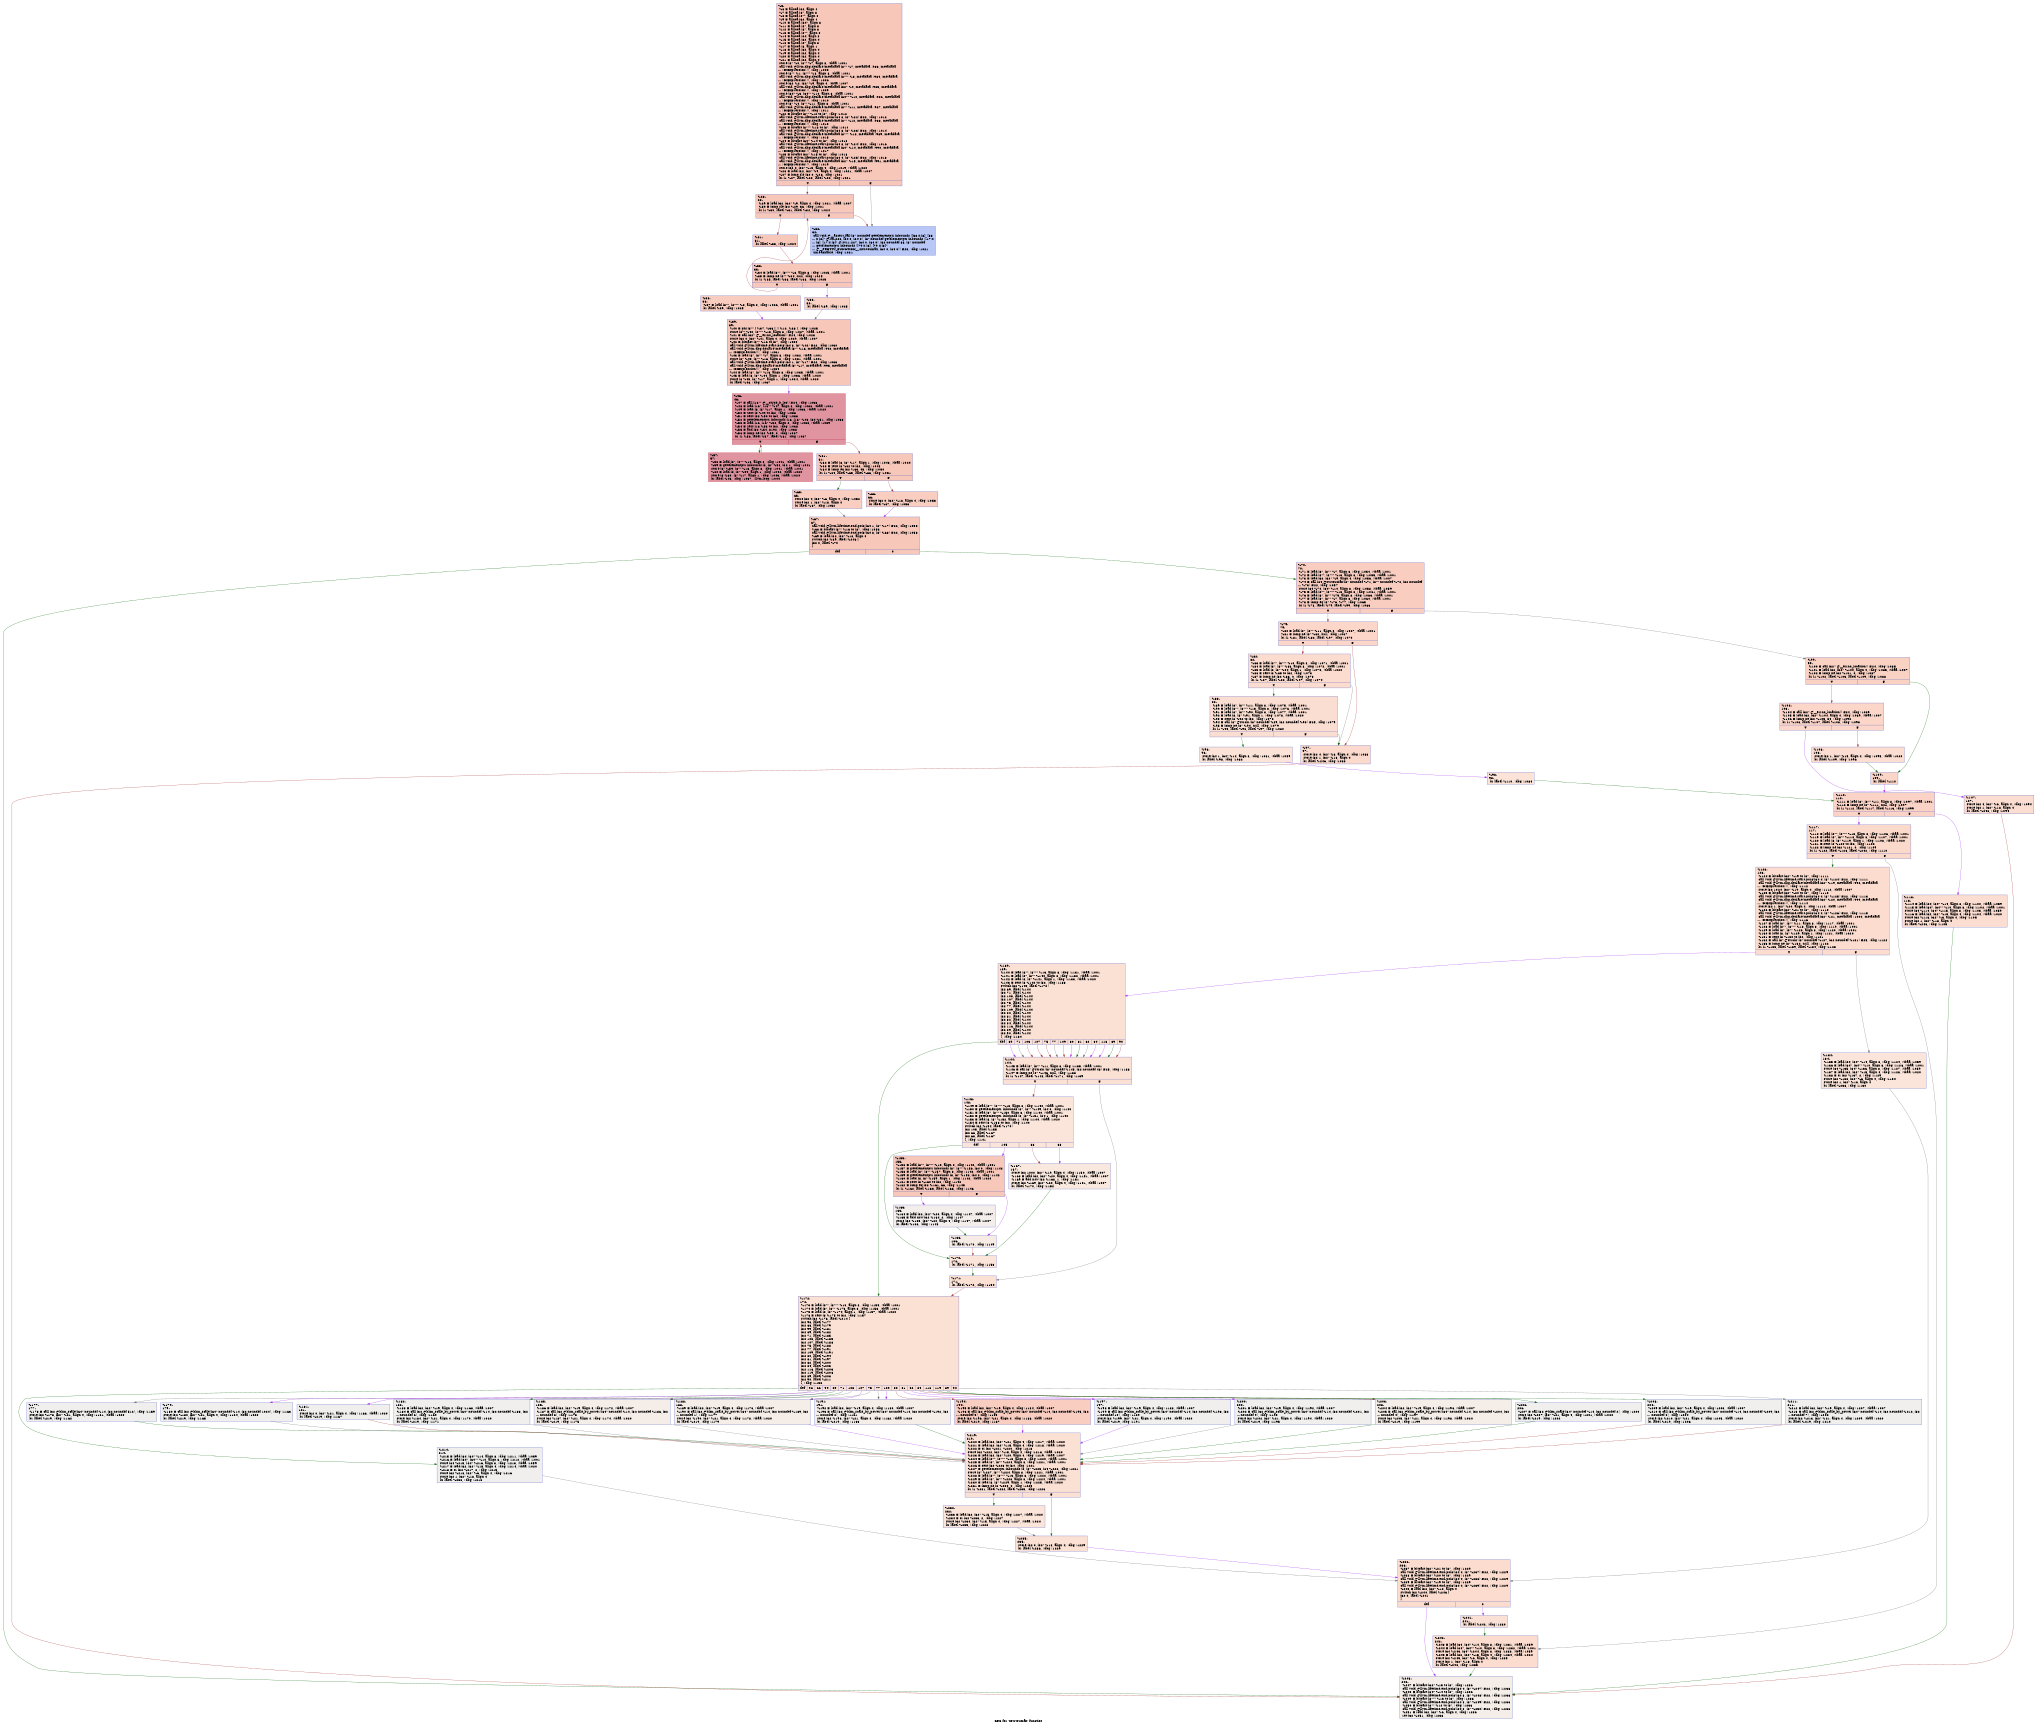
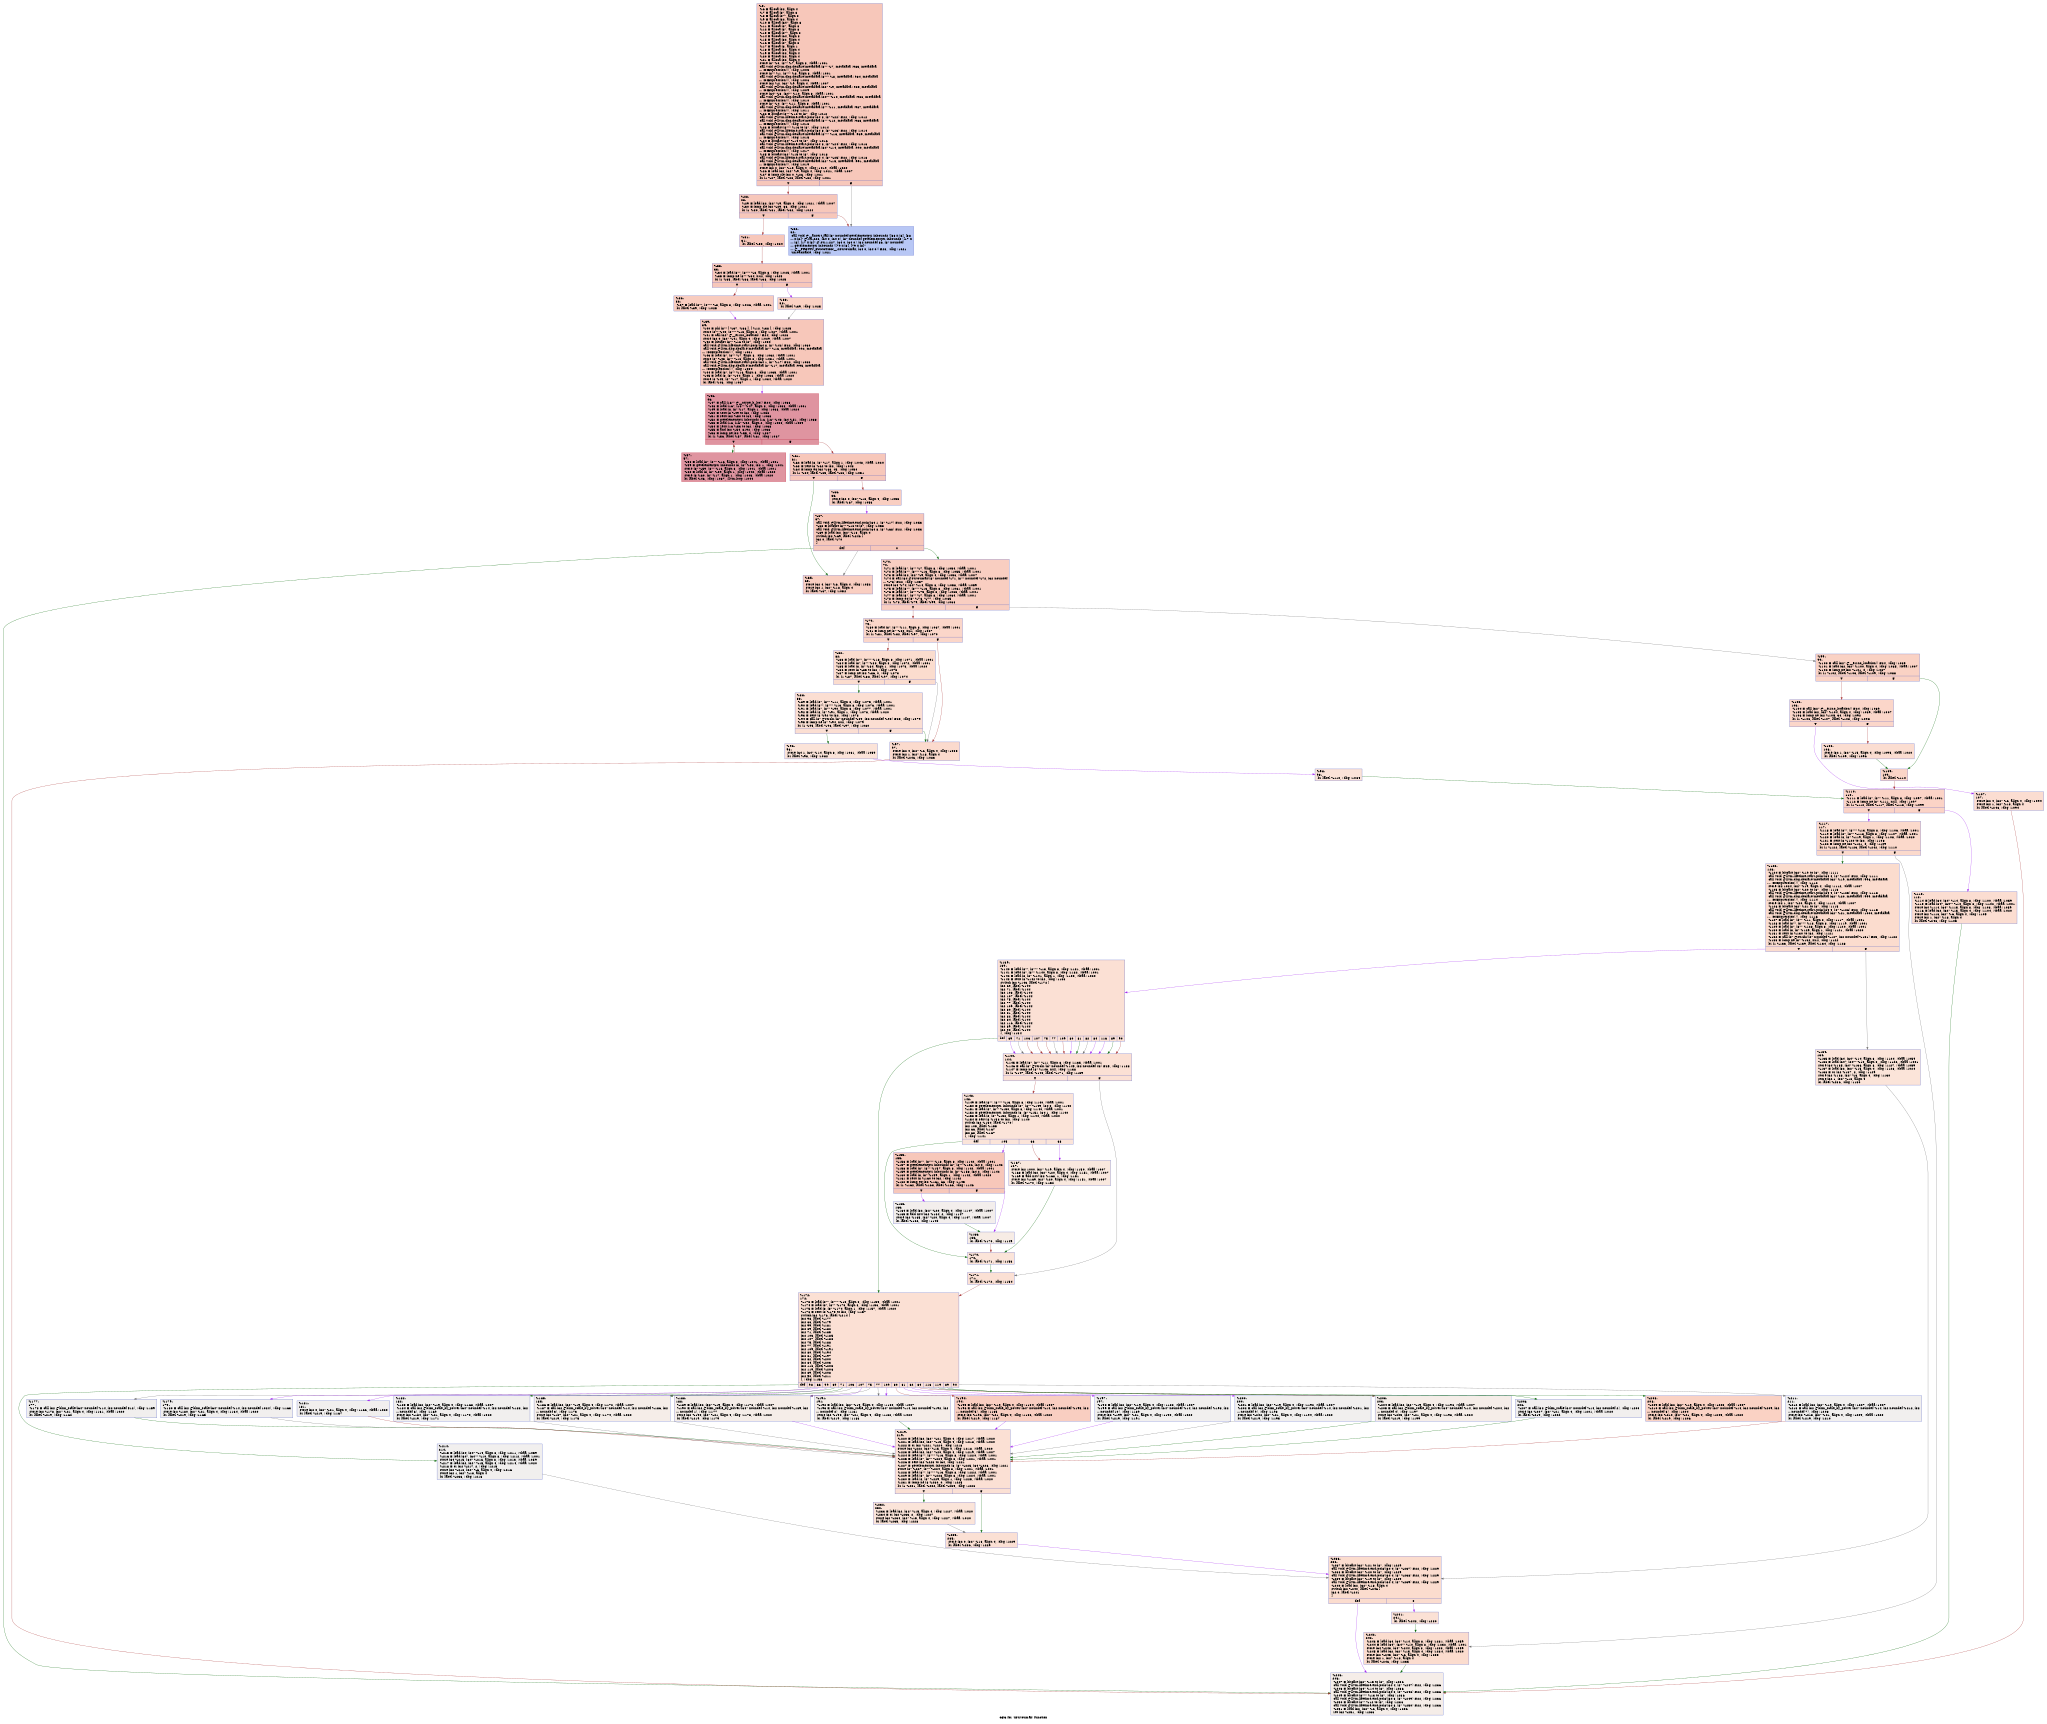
edge "%33:" -> "%28:": now "%33:" -> "%36:"
edge "%65:" -> "%67:": reversed
edge "%109:" -> "%110:": color purple -> brown
node "%208:": fillcolor #e0dbd870 -> #f4987a70
edge "%208:" -> "%219:": removed
